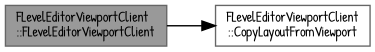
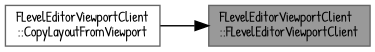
edge "FLevelEditorViewportClient ::FLevelEditorViewportClient" -> "FLevelEditorViewportClient ::CopyLayoutFromViewport": reversed
